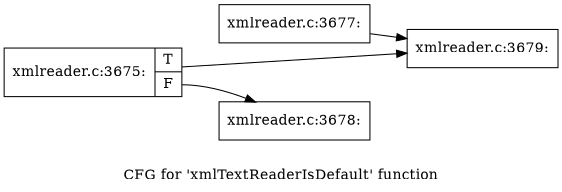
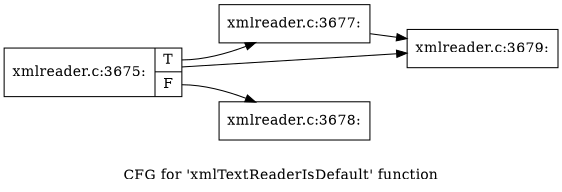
edge "xmlreader.c:3675:" -> "xmlreader.c:3677:": added
